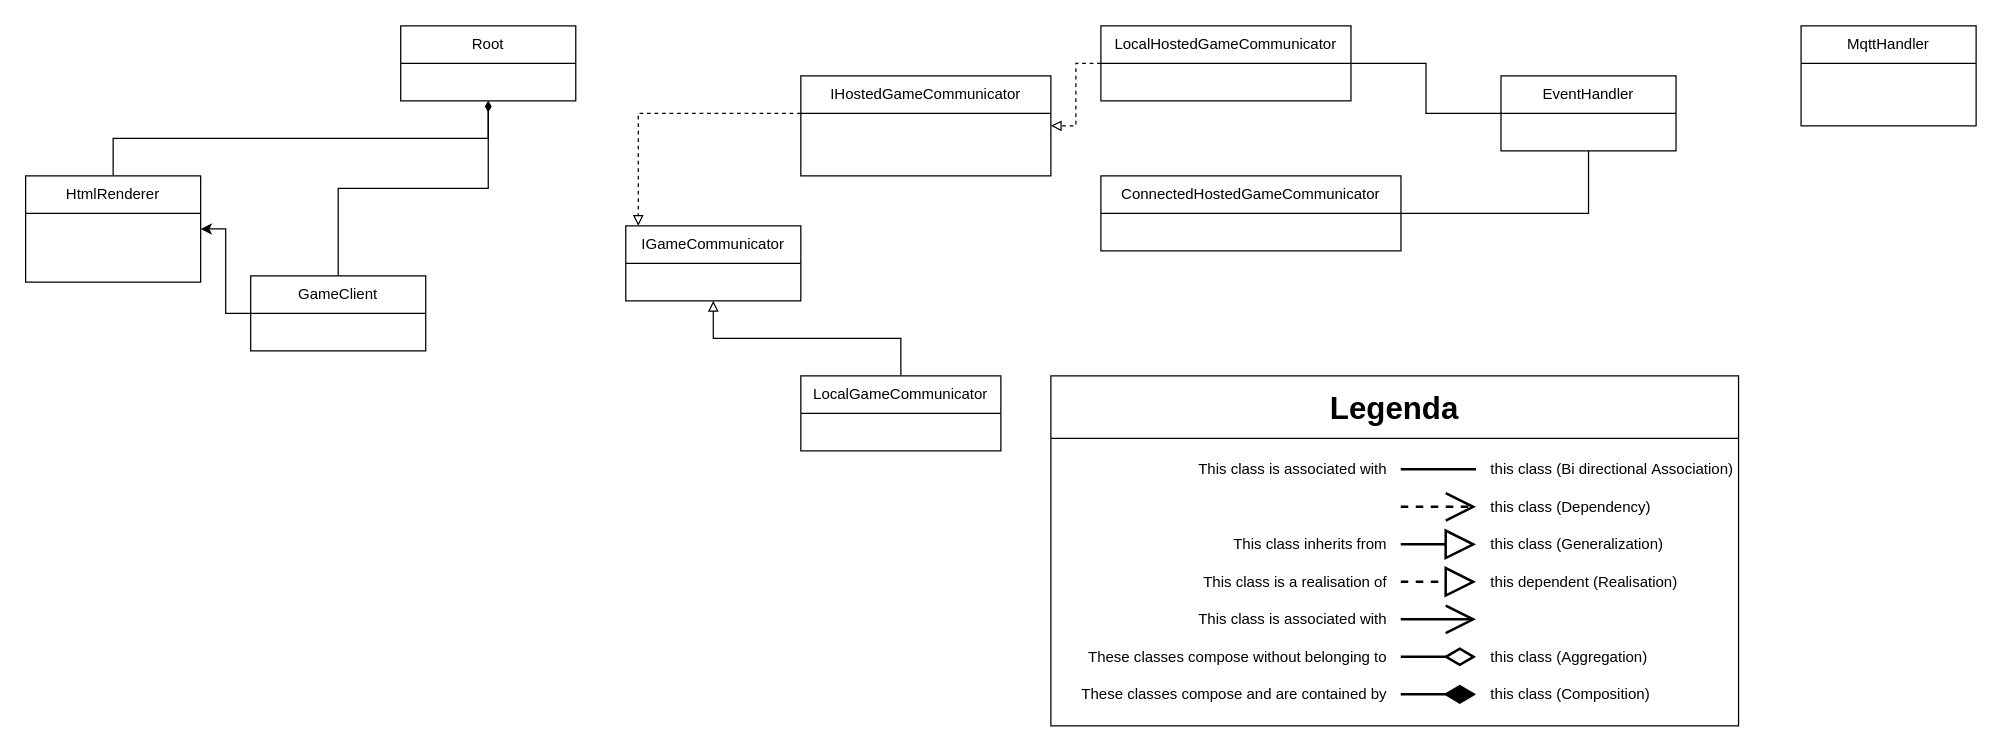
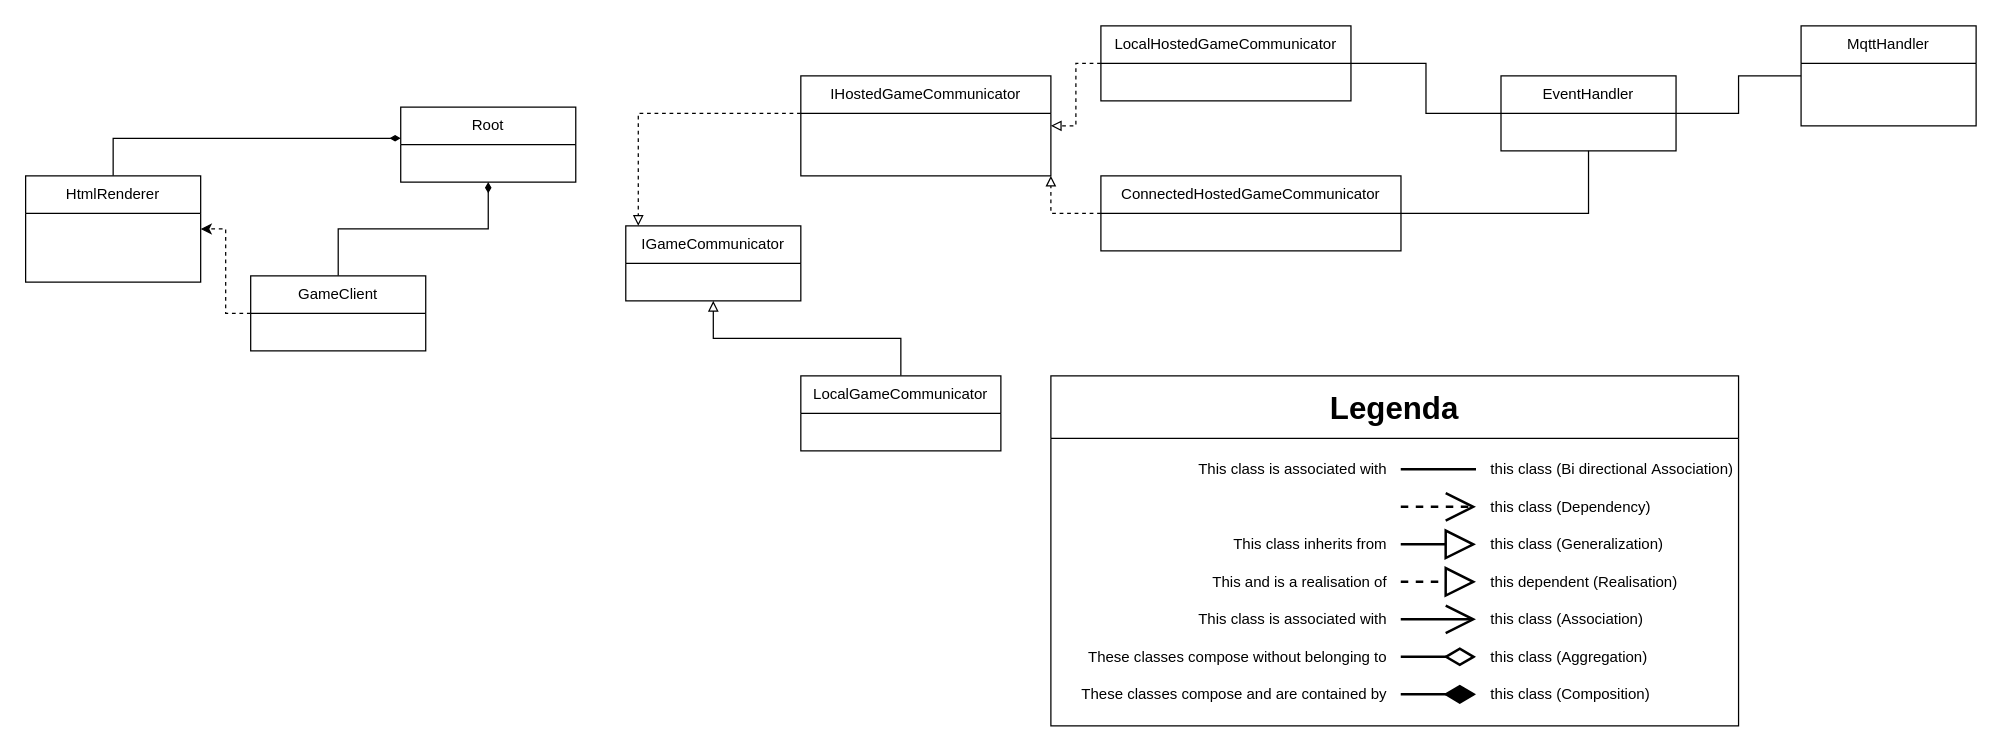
node "Root": moved (488, 63) -> (488, 144)
edge "MqttHandler" -- "EventHandler": added
edge "ConnectedHostedGameCommunicator" -> "IHostedGameCommunicator": added
edge "GameClient" -> "HtmlRenderer": style solid -> dashed
node "This class is a realisation of": label "This class is a realisation of" -> "This and is a realisation of"
node "this class (Association)": added
